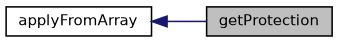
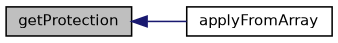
edge "getProtection" -> "applyFromArray": reversed
